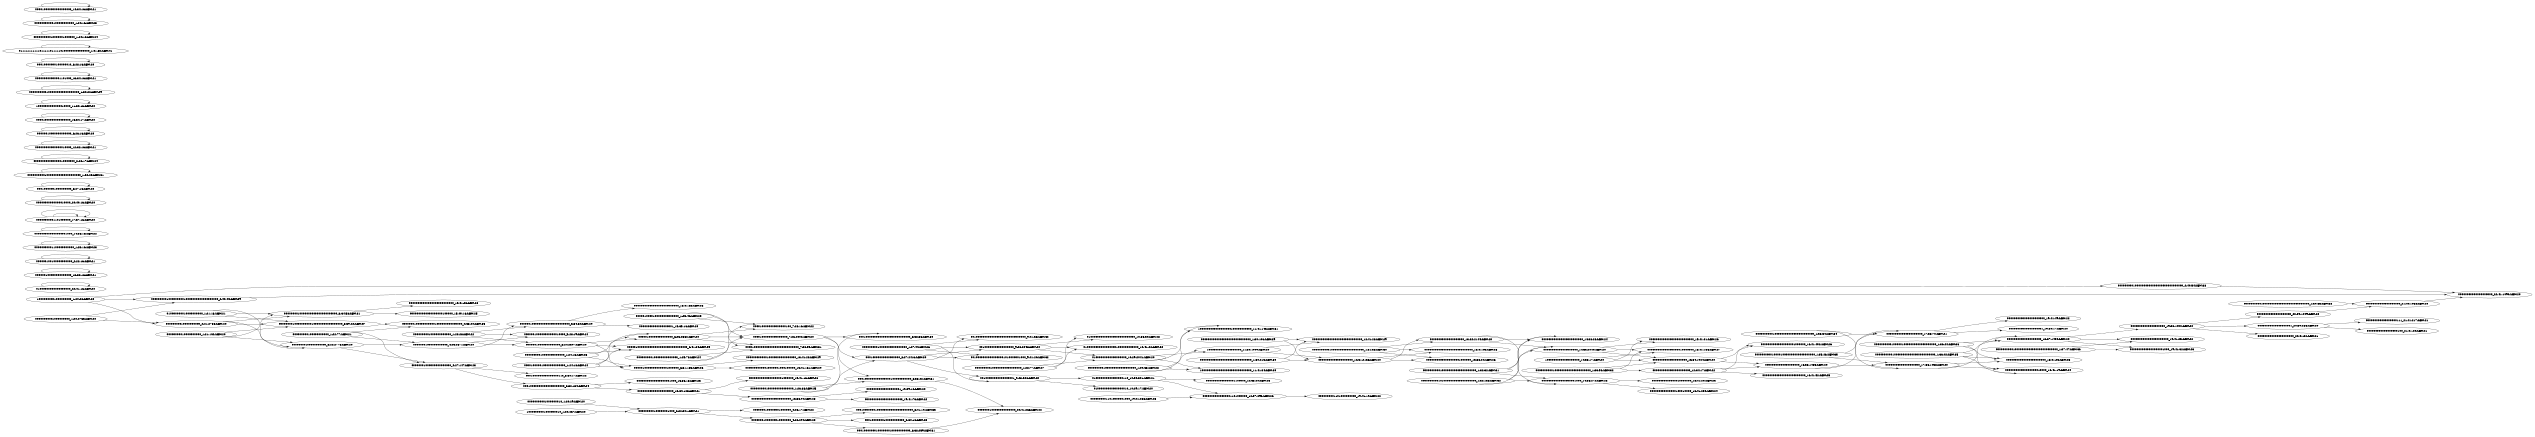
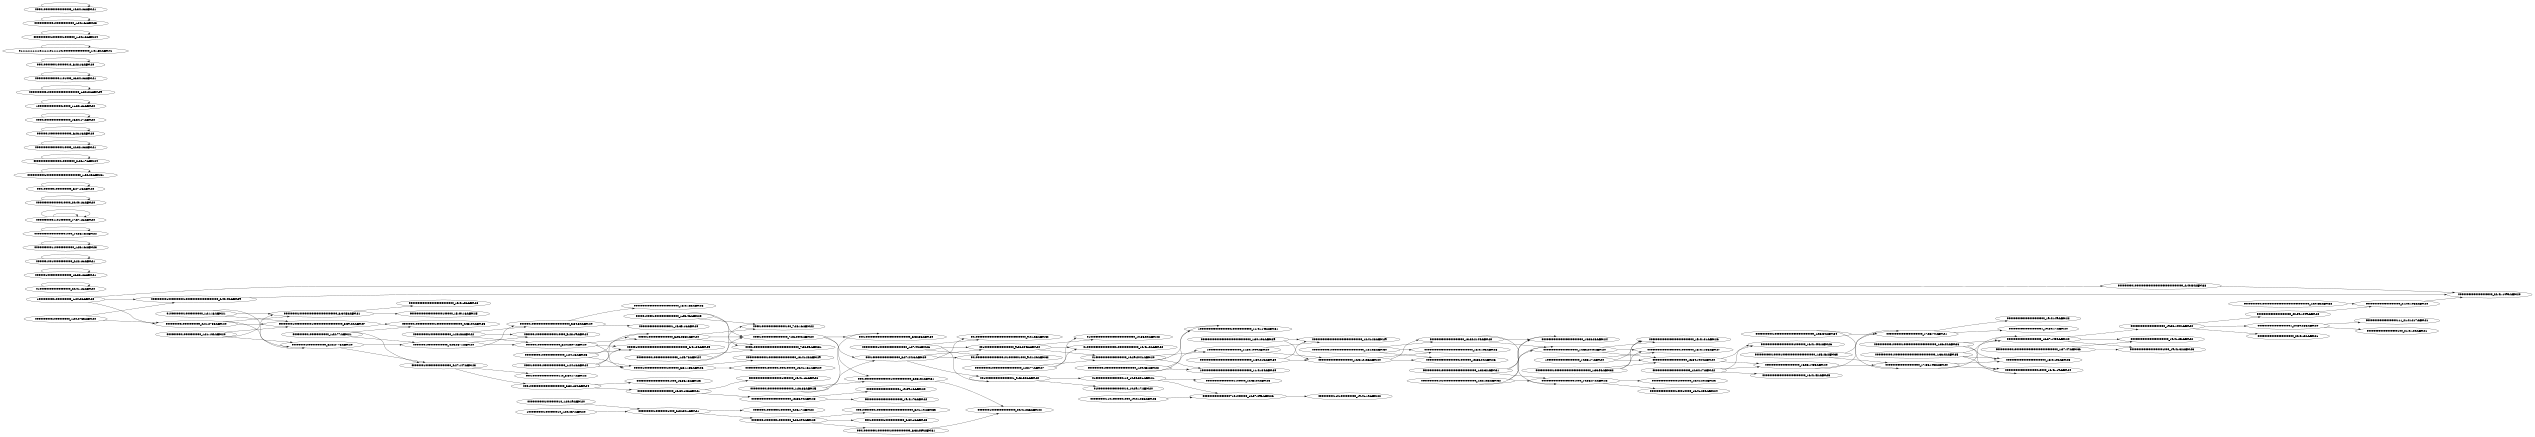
edge "00000000001000000000000000000000_1-33:56-LEN:32" -> "0000000000000000000000_12-34:17-LEN:22": now "00000000001000000000000000000000_1-33:56-LEN:32" -> "00000000000000000000000000_15-41:31-LEN:26"
node "00000000000000001101000000_12-37:293-LEN:26": label "00000000000000001101000000_12-37:293-LEN:26" -> "00000000000000007101000000_12-37:293-LEN:26"
